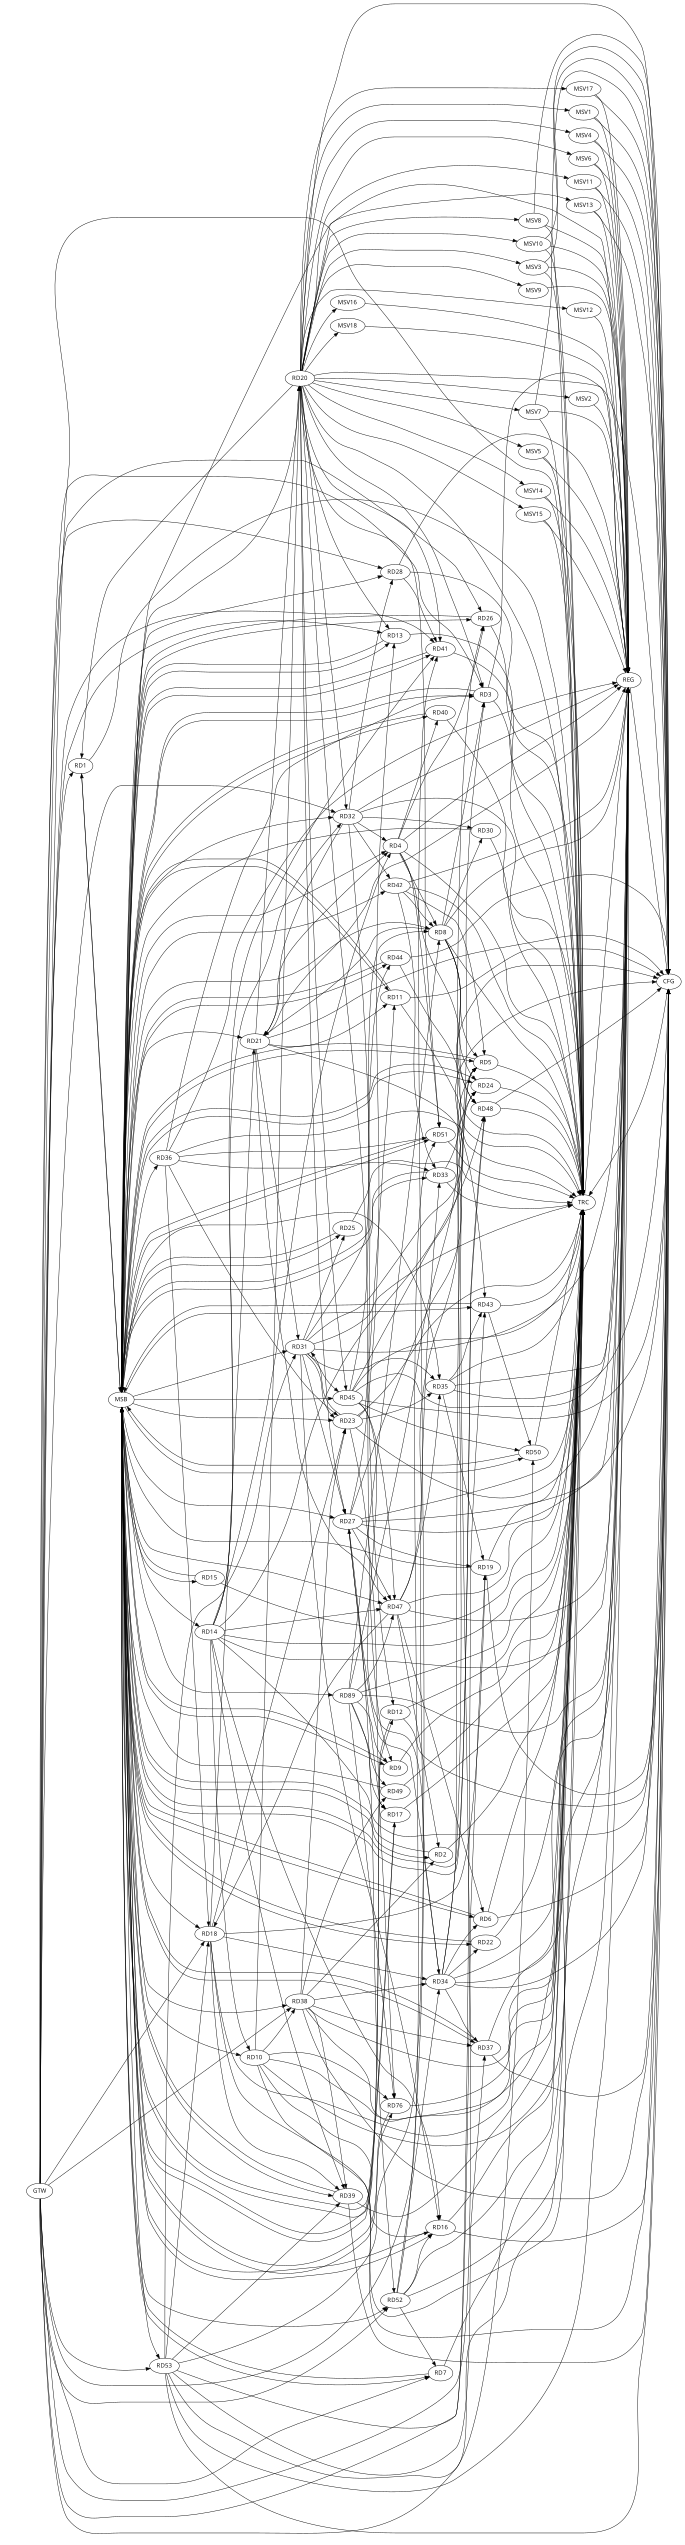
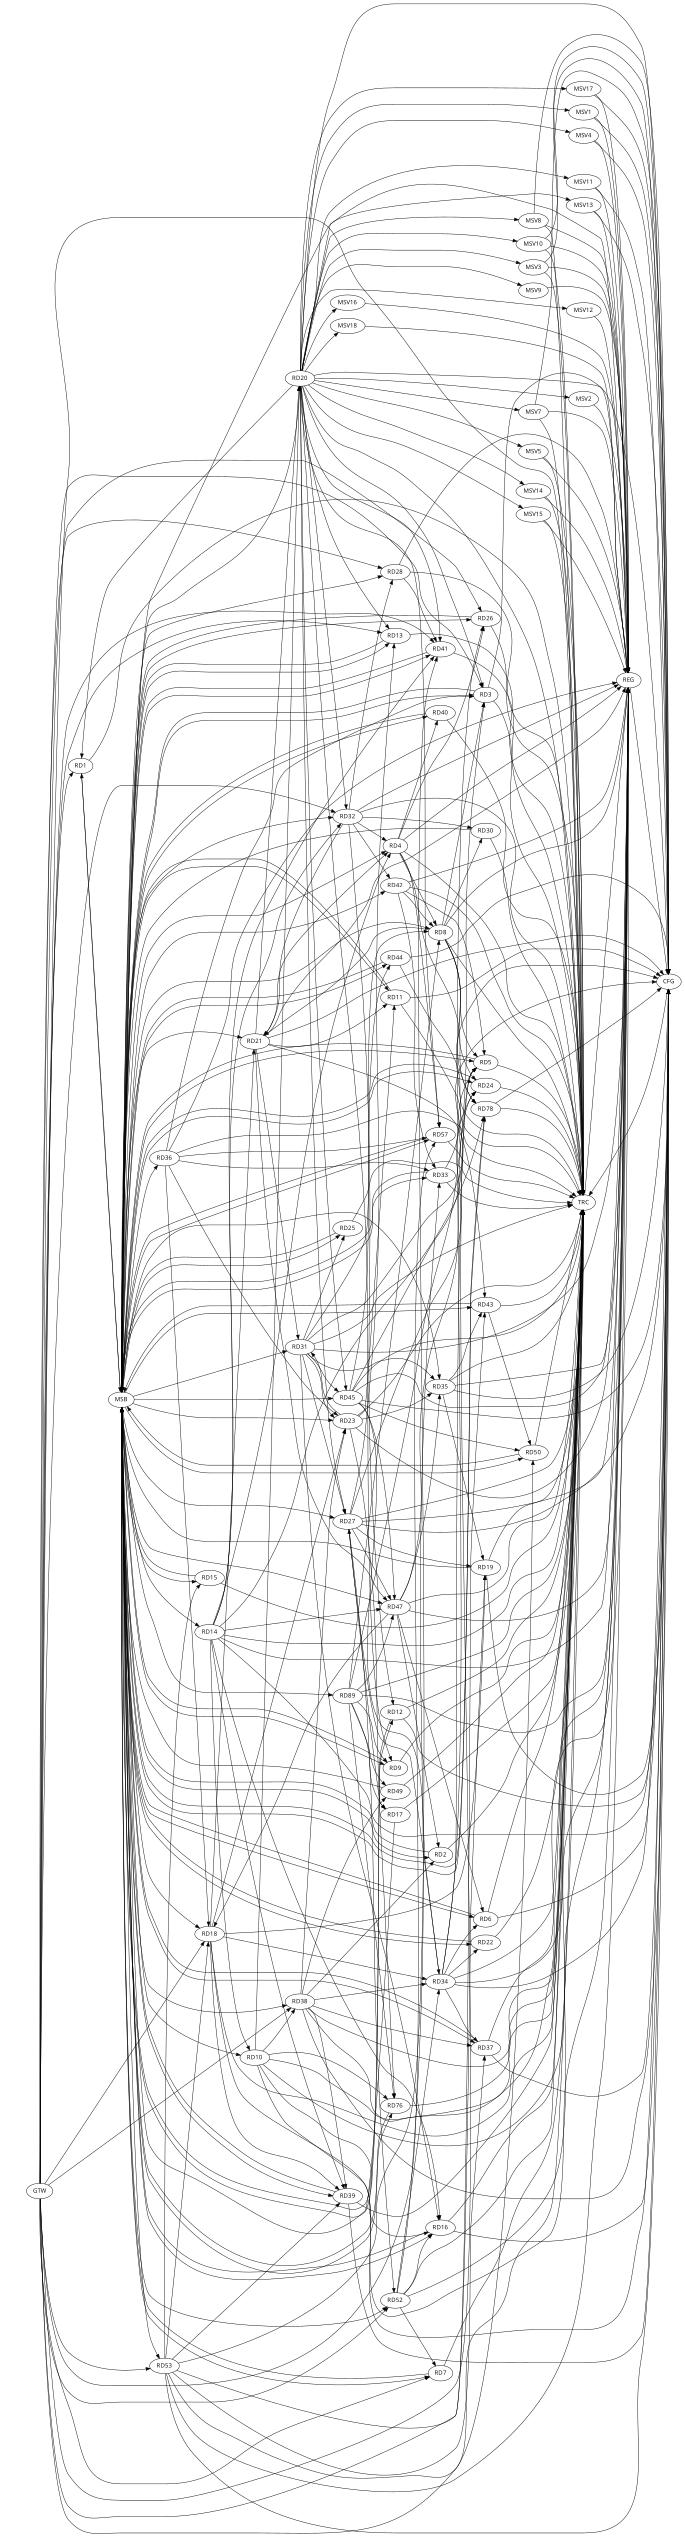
node "MSV6": removed
node "RD48": label "RD48" -> "RD78"
node "RD51": label "RD51" -> "RD57"
edge "RD53" -> "RD31": now "RD53" -> "RD15"
edge "MSB" -> "RD17": removed
